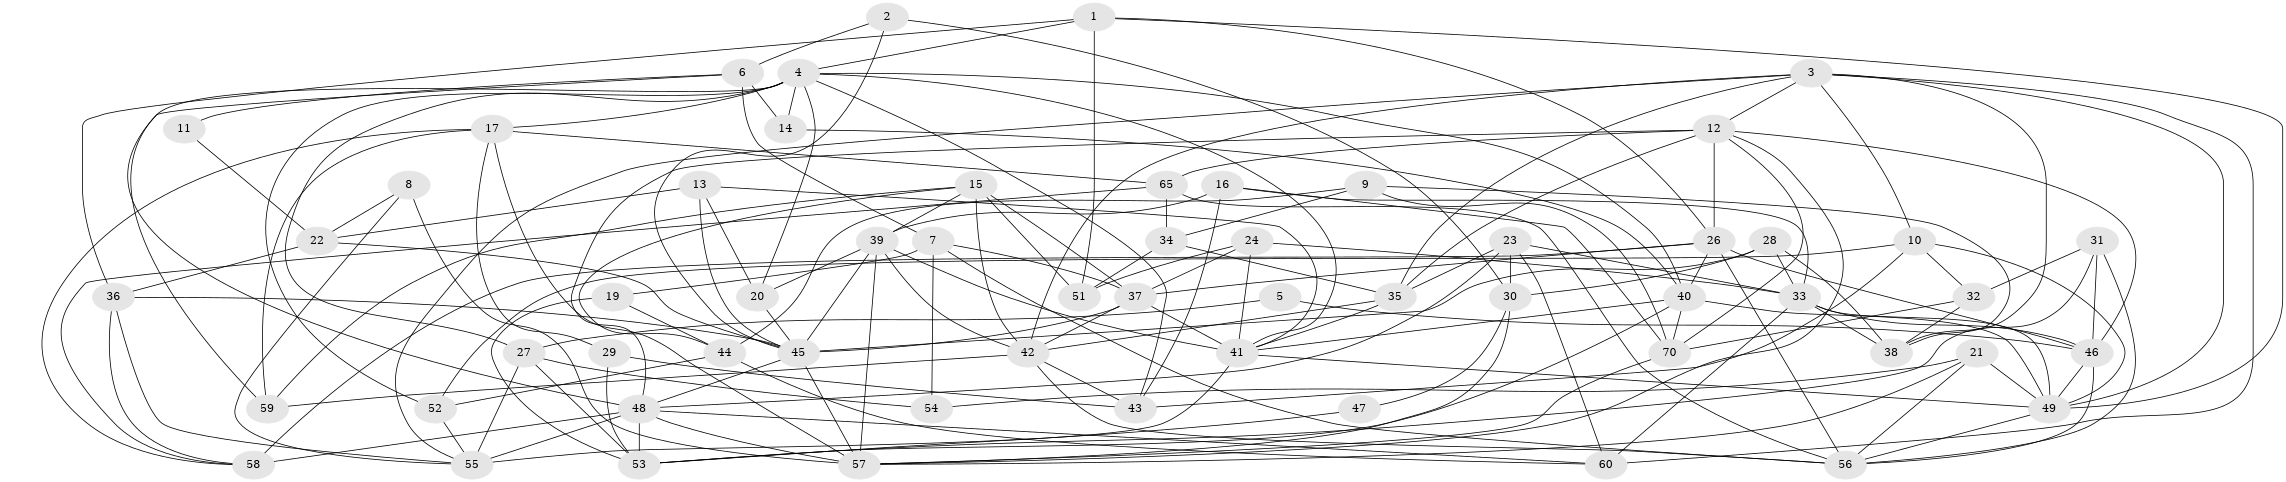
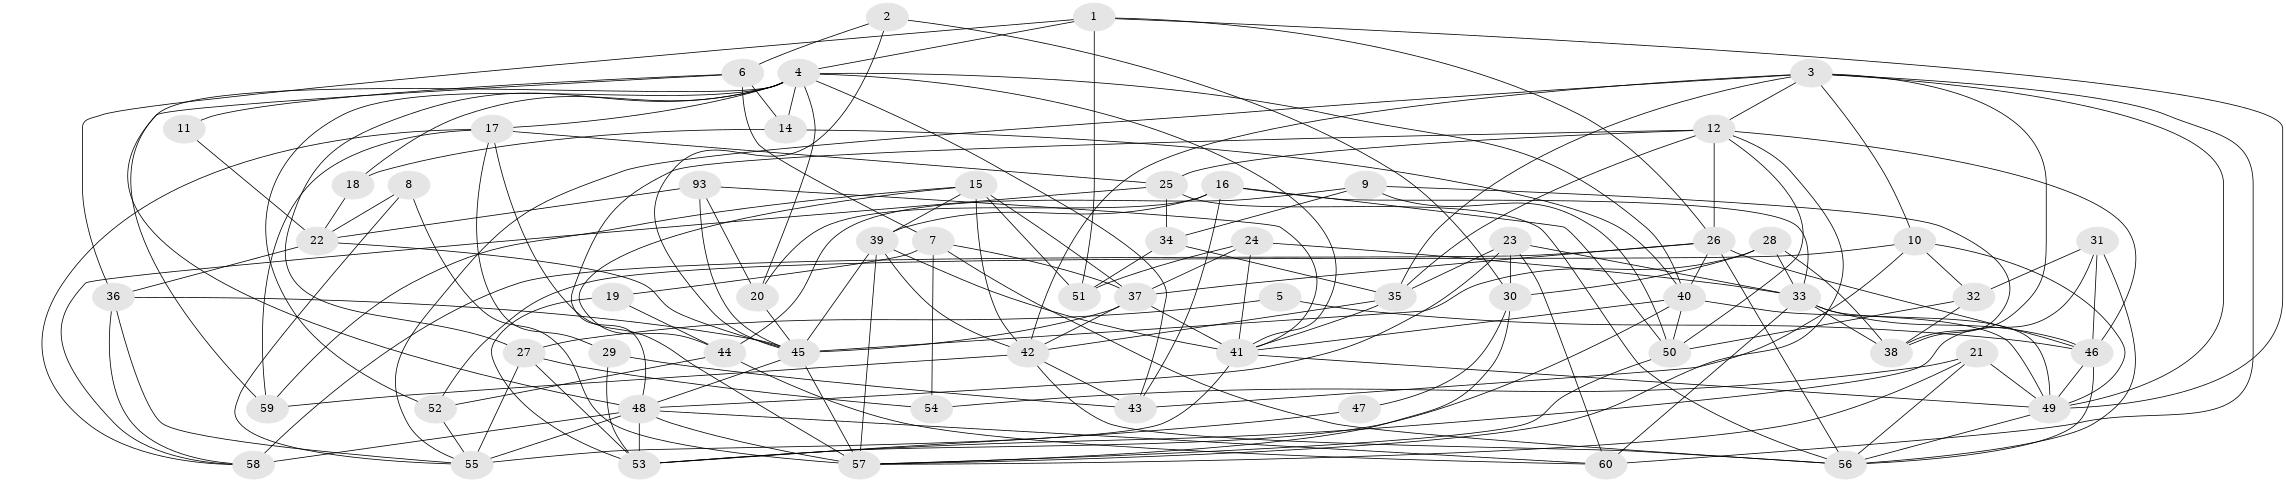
node "18": added
node "13": label "13" -> "93"
node "65": label "65" -> "25"
edge "39" -- "20": now "16" -- "20"
node "70": label "70" -> "50"
